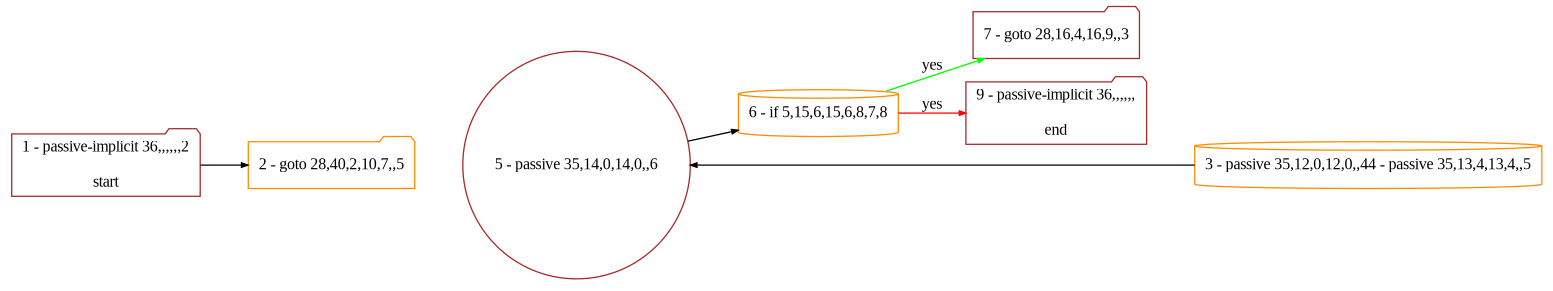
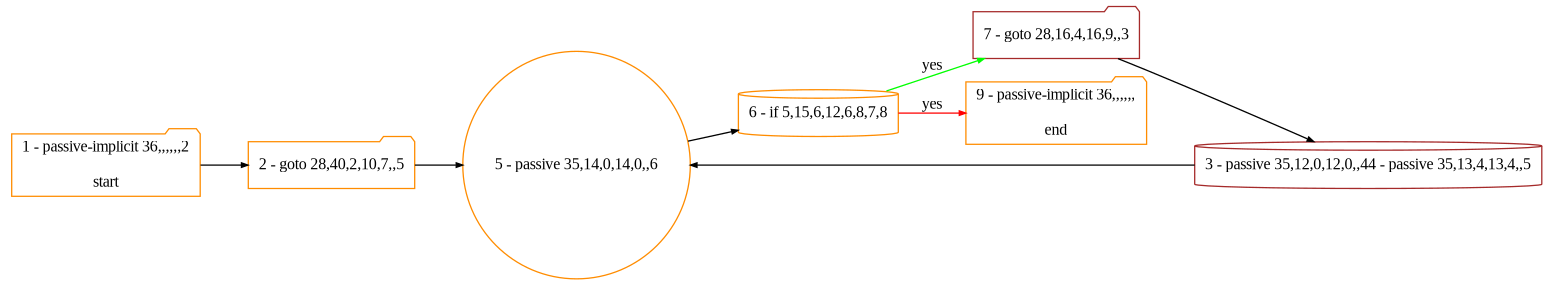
edge "7 - goto 28,16,4,16,9,,3" -> "3 - passive 35,12,0,12,0,,44 - passive 35,13,4,13,4,,5": added
node "6 - if 5,15,6,15,6,8,7,8": label "6 - if 5,15,6,15,6,8,7,8" -> "6 - if 5,15,6,12,6,8,7,8"
node "9 - passive-implicit 36,,,,,, end": color brown -> darkorange
node "1 - passive-implicit 36,,,,,,2 start": color brown -> darkorange
edge "2 - goto 28,40,2,10,7,,5" -> "5 - passive 35,14,0,14,0,,6": added
node "5 - passive 35,14,0,14,0,,6": color brown -> darkorange
node "3 - passive 35,12,0,12,0,,44 - passive 35,13,4,13,4,,5": color darkorange -> brown
